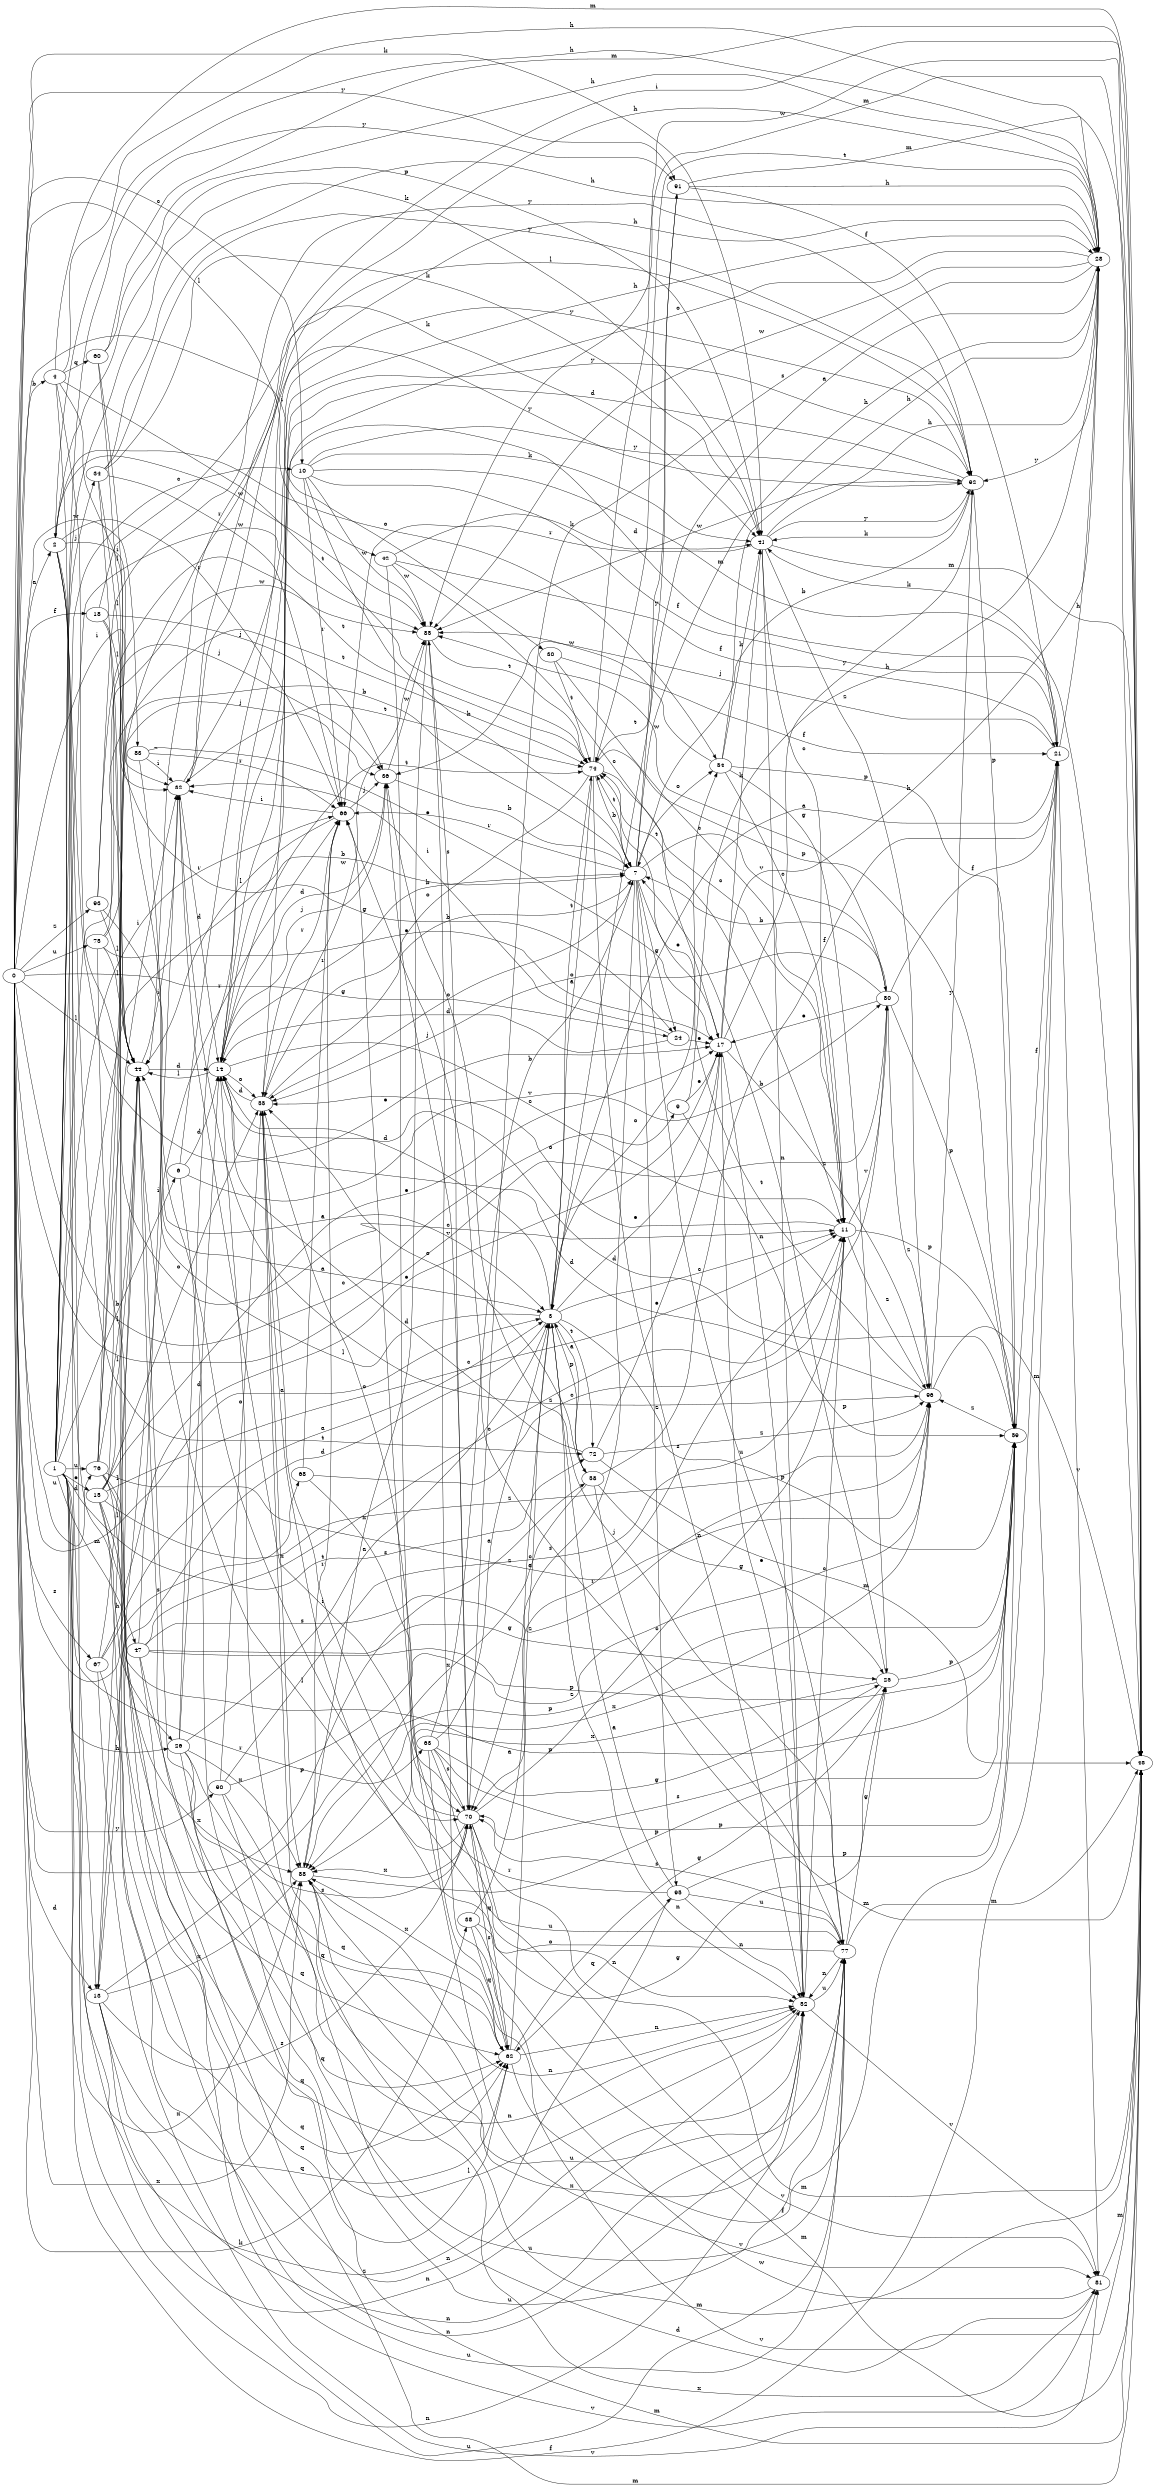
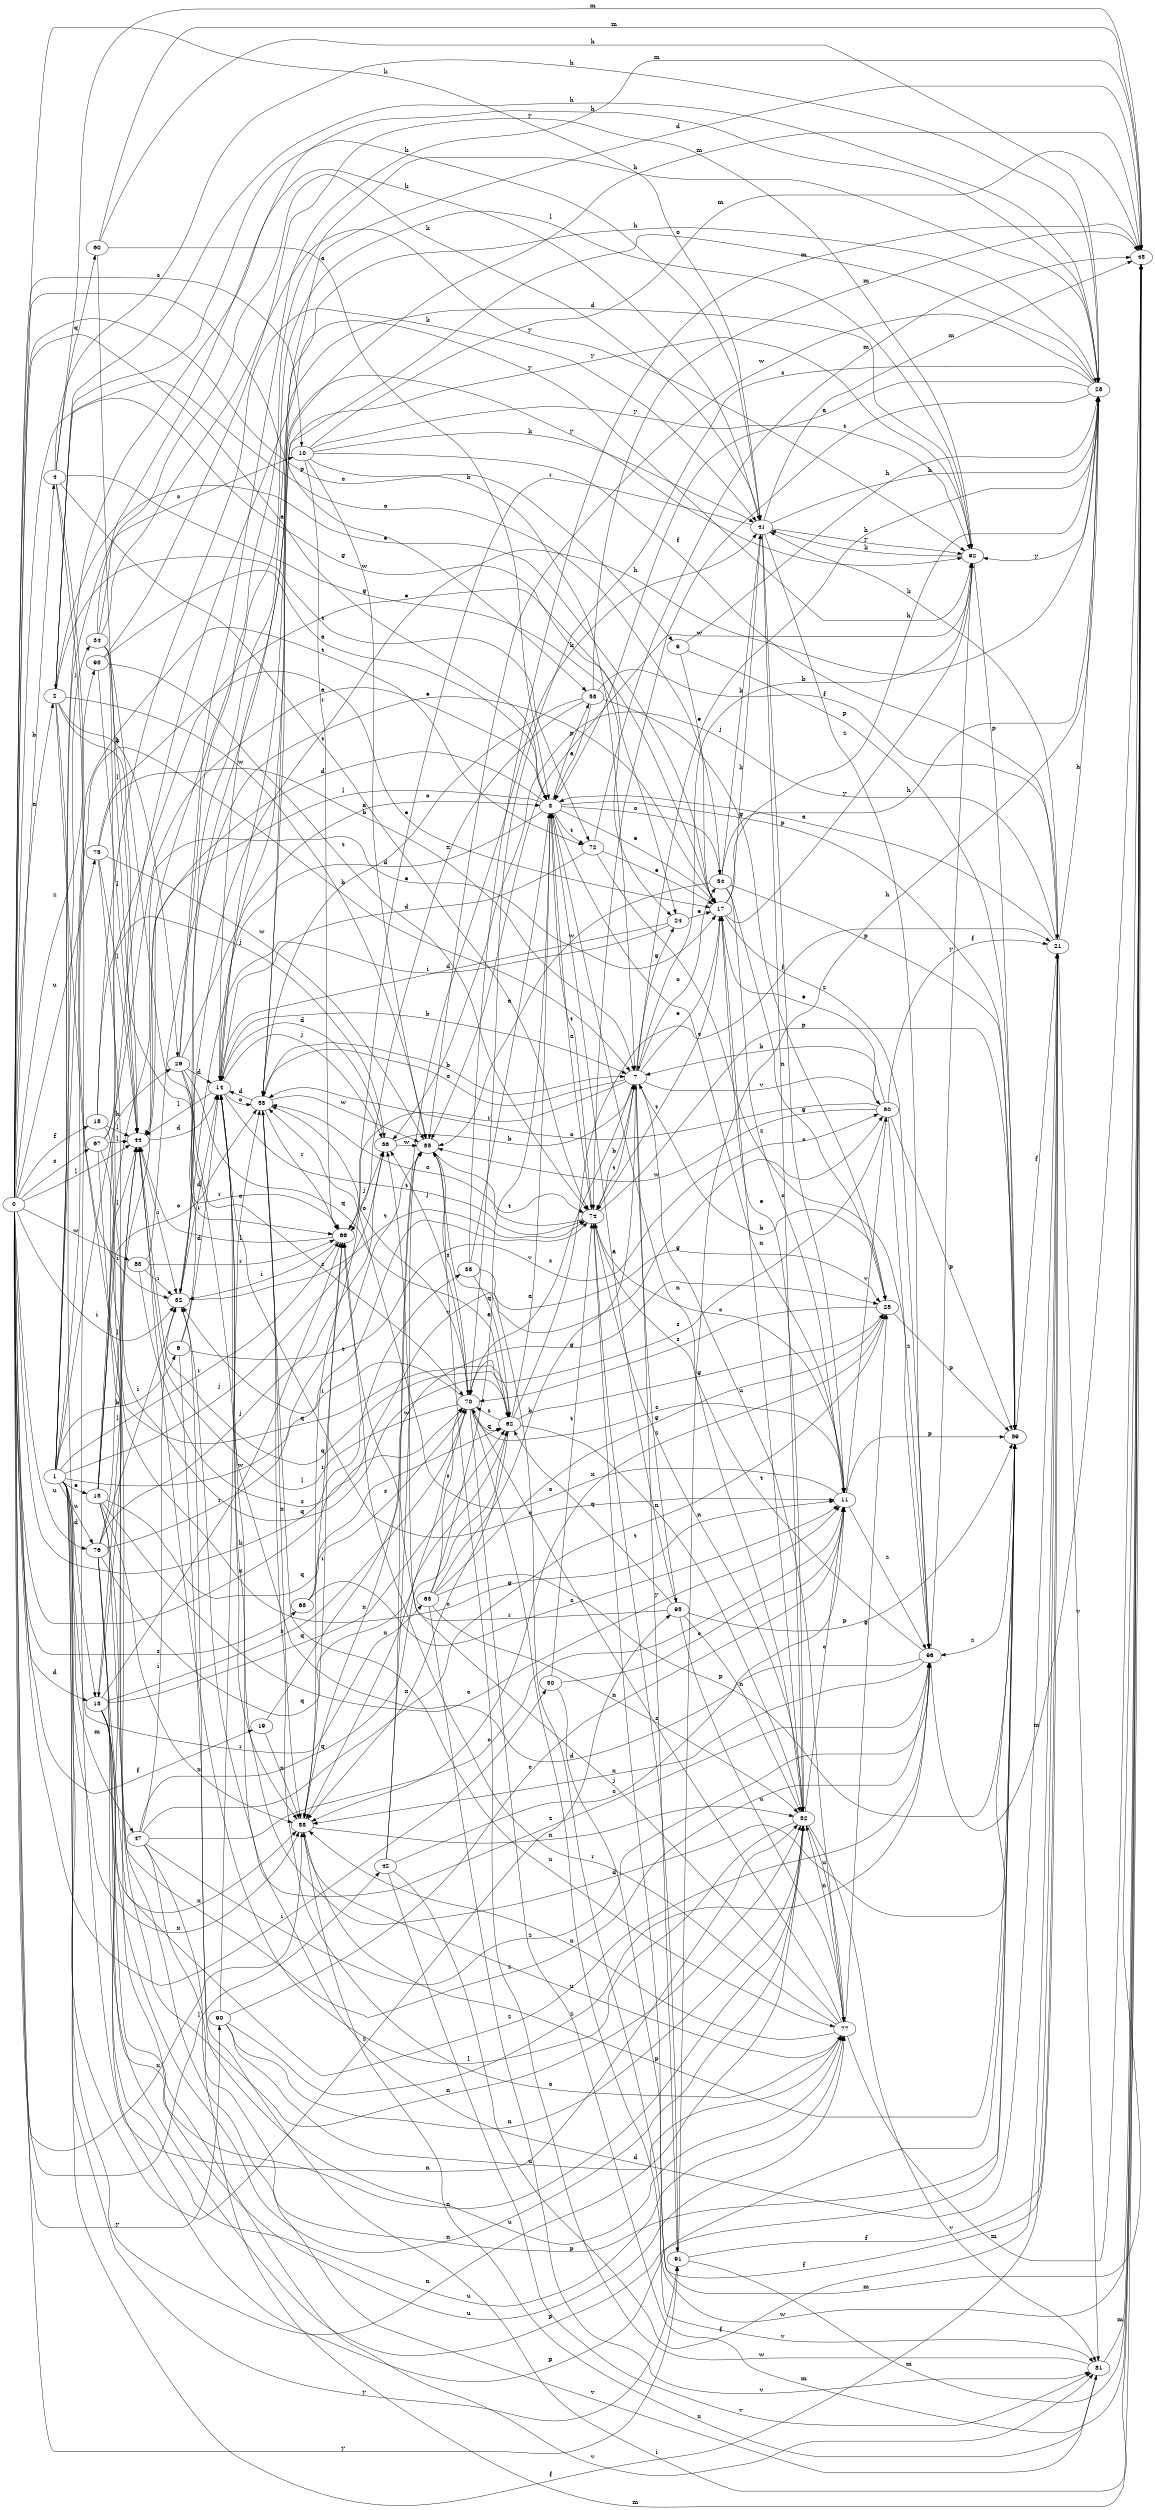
edge "2" -> "41": label "p" -> "k"
node "19": added
